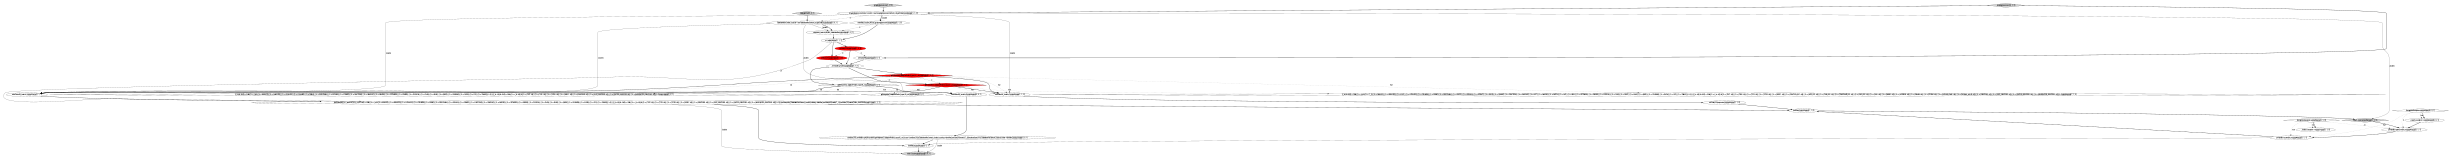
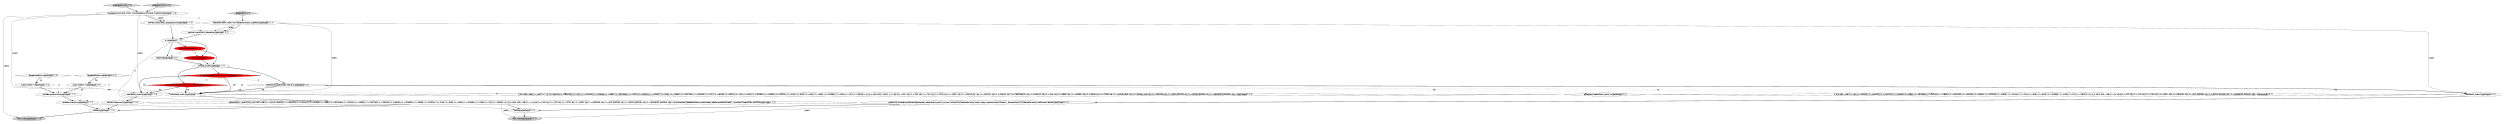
edge "groupingExpressions['0', '1', '0']" -> "setState(708)@@@7@@@['0', '0', '1']": now "int _la@@@5@@@['1', '1', '1']" -> "setState(708)@@@7@@@['0', '0', '1']"
node "return _localctx@@@58@@@['1', '1', '0']": shape diamond -> ellipse
edge "return _localctx@@@58@@@['1', '1', '0']" -> "_errHandler.reportError(this,re)@@@47@@@['1', '1', '1']": now "_localctx.exception = re@@@51@@@['1', '1', '0']" -> "_errHandler.reportError(this,re)@@@47@@@['1', '1', '1']"
